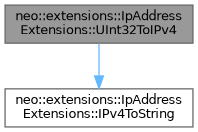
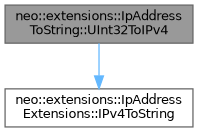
node "neo::extensions::IpAddress Extensions::UInt32ToIPv4": label "neo::extensions::IpAddress Extensions::UInt32ToIPv4" -> "neo::extensions::IpAddress ToString::UInt32ToIPv4"
